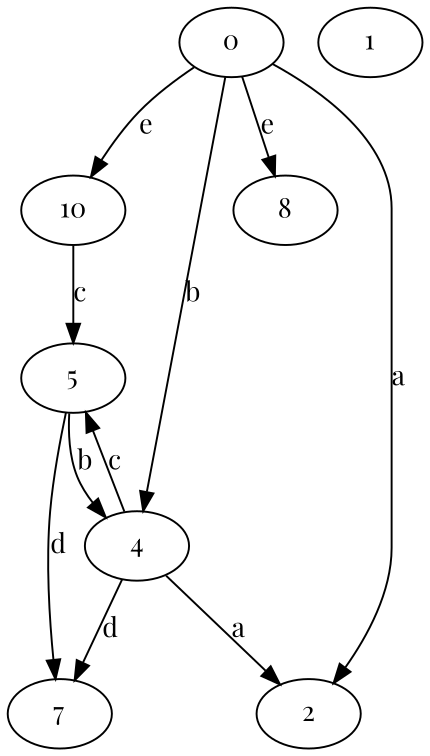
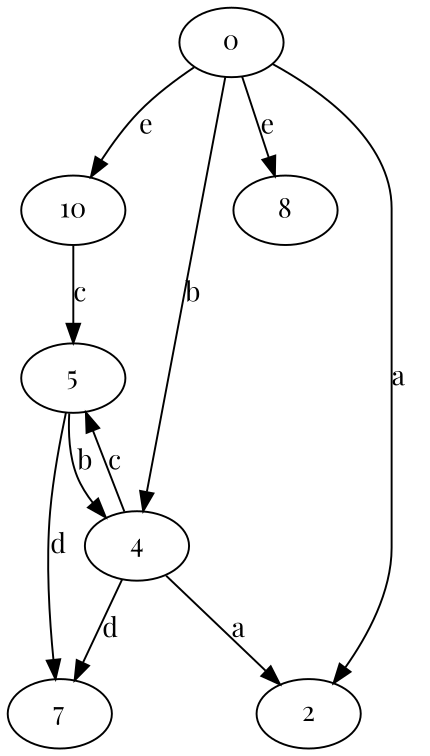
node "1": removed
